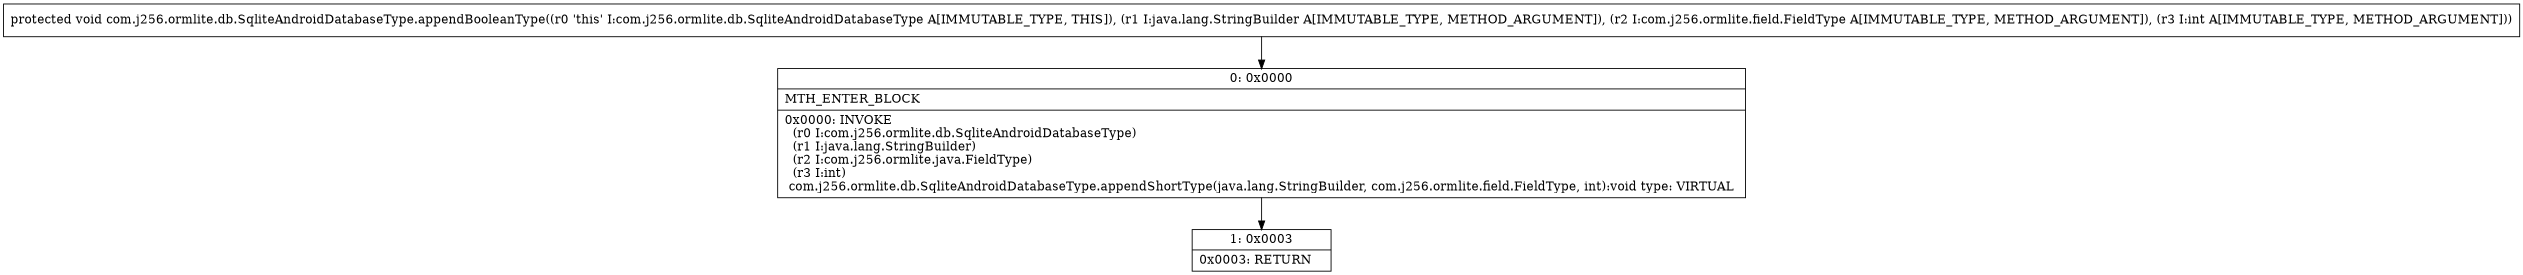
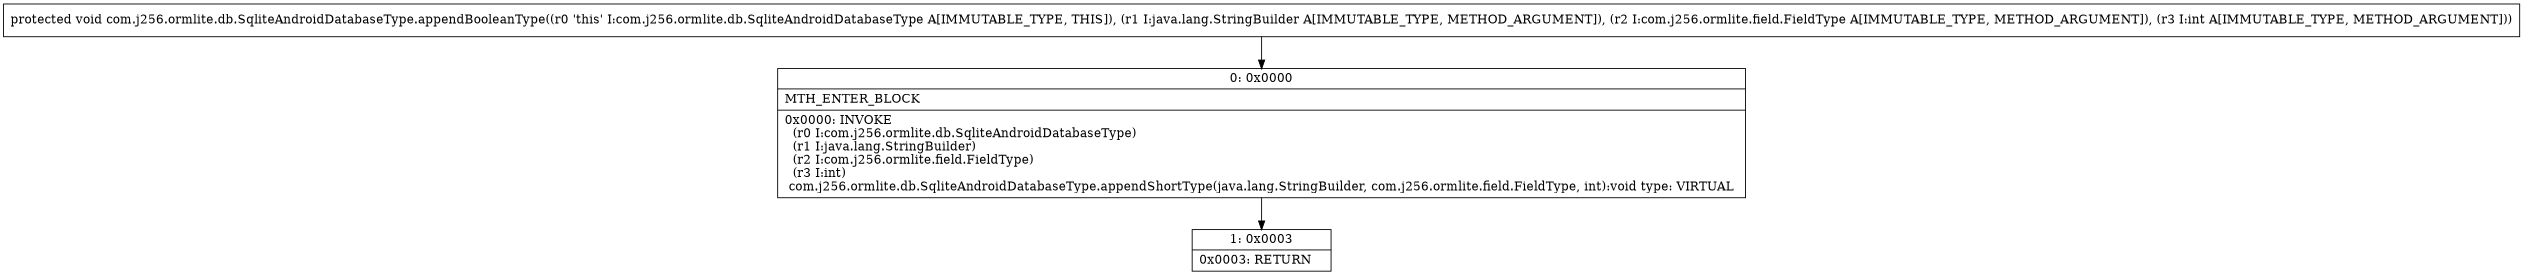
node "0: 0x0000": text "(r2 I:com.j256.ormlite.java.FieldType)" -> "(r2 I:com.j256.ormlite.field.FieldType)"
